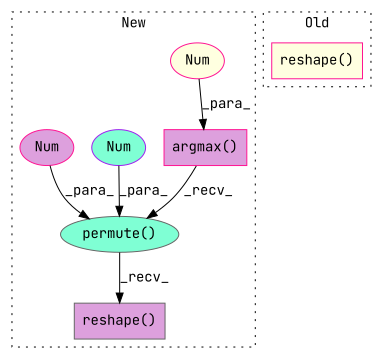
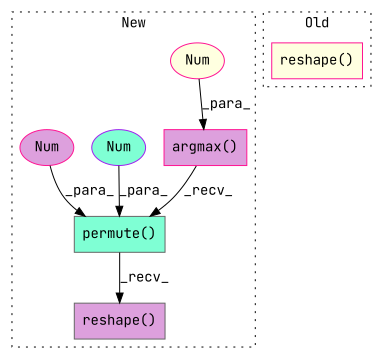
node "permute()": shape ellipse -> box
